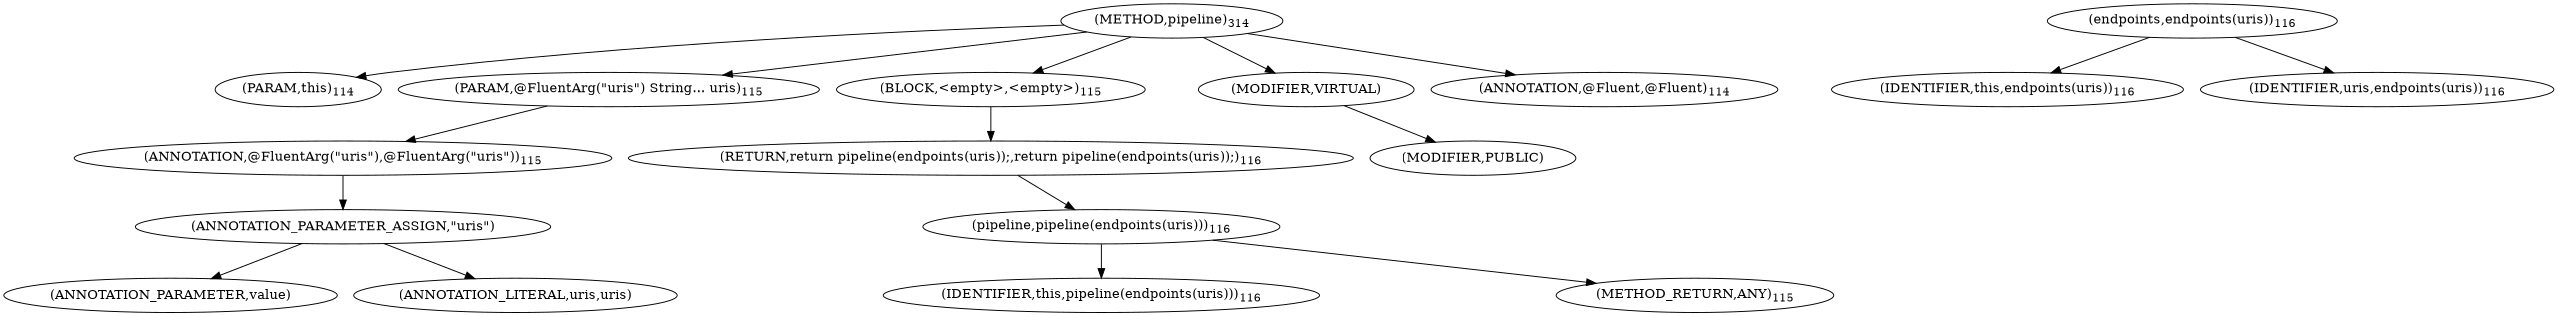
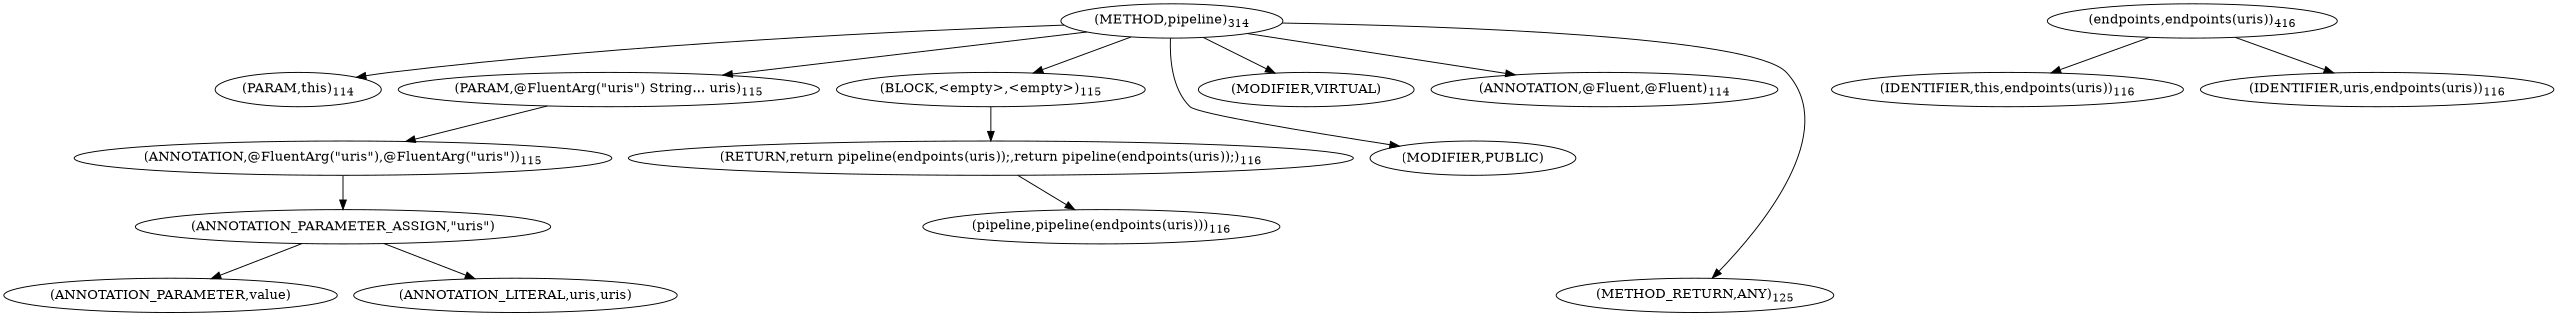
node "(endpoints,endpoints(uris))": text "116" -> "416"
edge "(MODIFIER,VIRTUAL)" -> "(MODIFIER,PUBLIC)": now "(METHOD,pipeline)" -> "(MODIFIER,PUBLIC)"
edge "(pipeline,pipeline(endpoints(uris)))" -> "(METHOD_RETURN,ANY)": now "(METHOD,pipeline)" -> "(METHOD_RETURN,ANY)"
node "(METHOD_RETURN,ANY)": text "115" -> "125"
node "(IDENTIFIER,this,pipeline(endpoints(uris)))": removed
